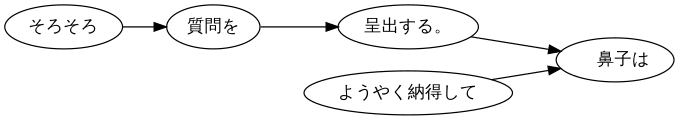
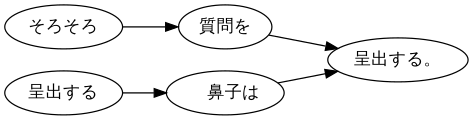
edge "呈出する。" -> "鼻子は": reversed
node "ようやく納得して": label "ようやく納得して" -> "呈出する"
